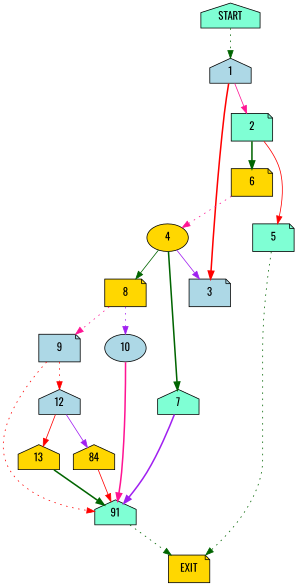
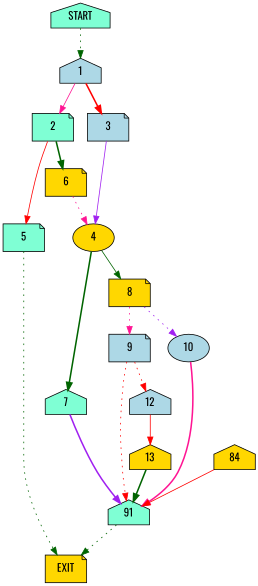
edge "4" -> "3": reversed
edge "12" -> "84": removed
